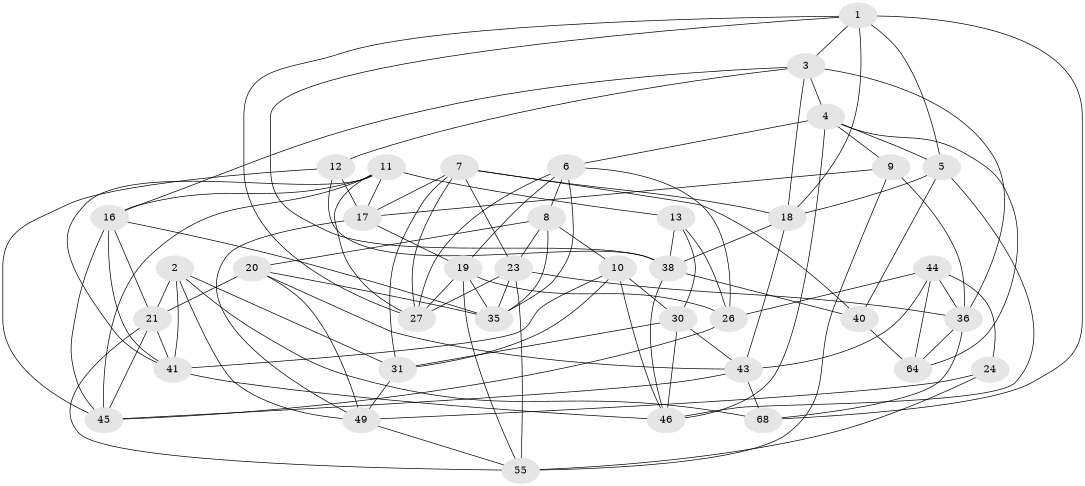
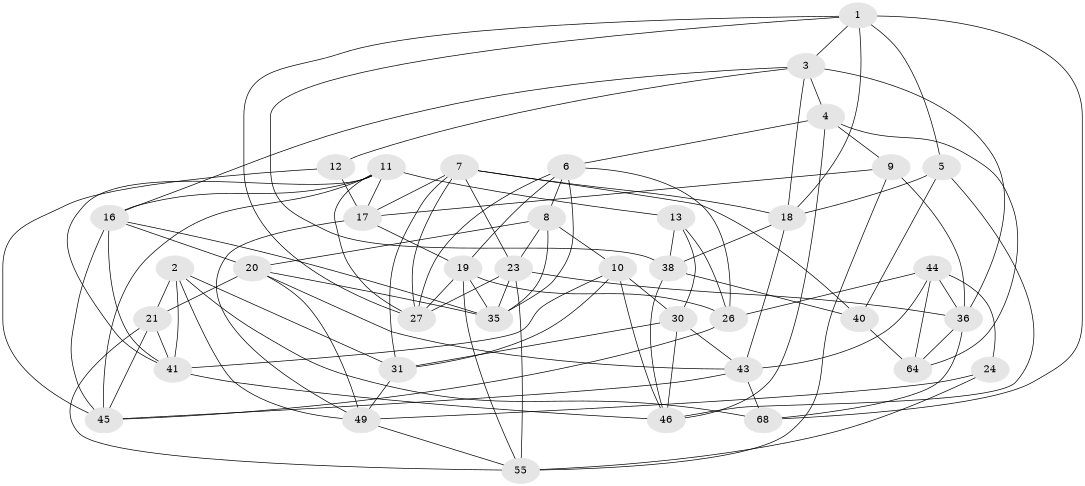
edge "4" -- "5": removed
edge "12" -- "38": removed
edge "16" -- "21": now "16" -- "20"
